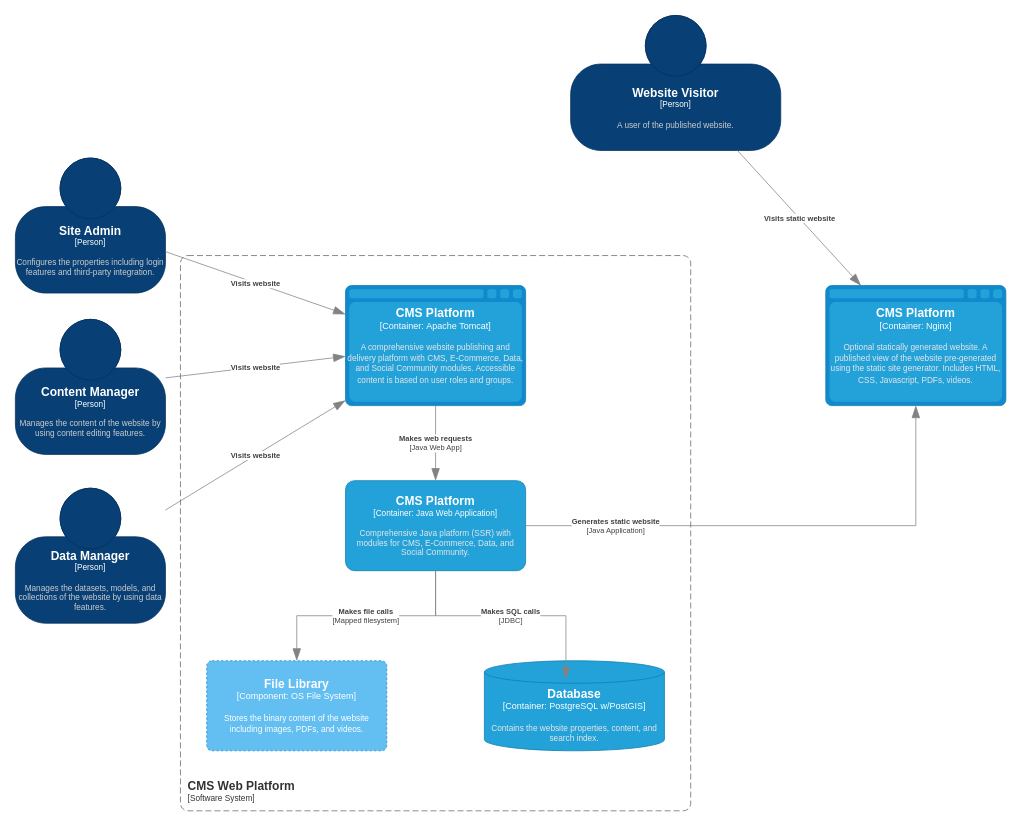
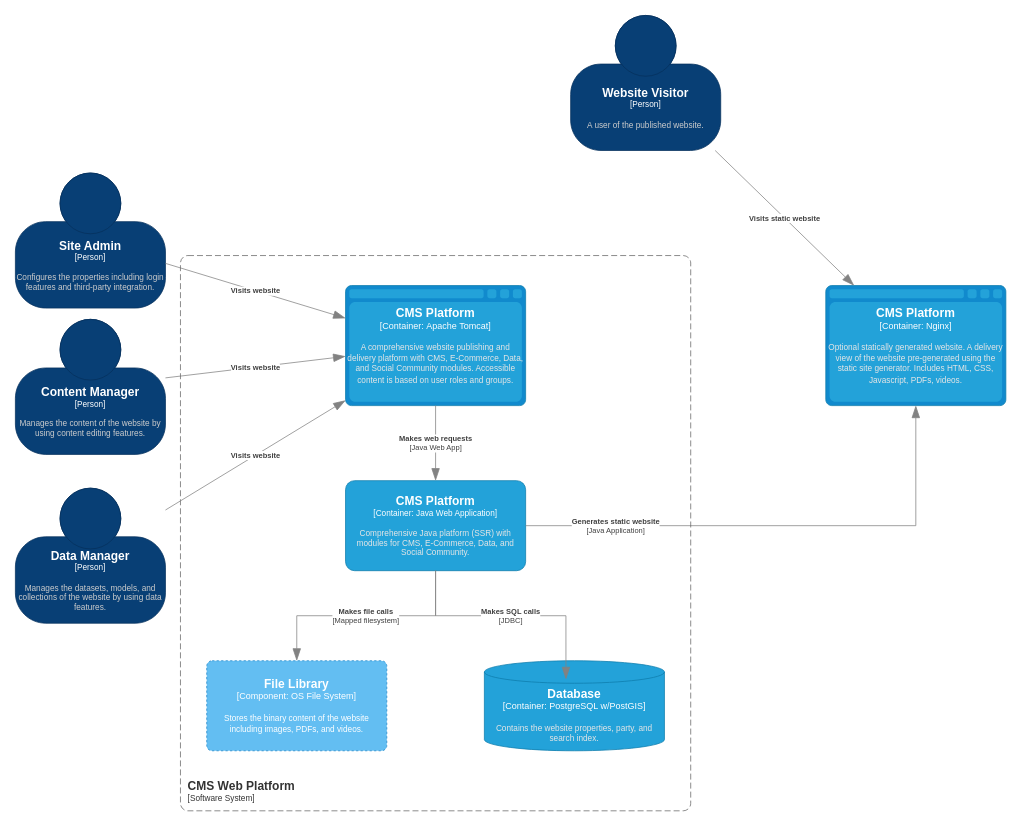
node "Website Visitor [Person] A user of the published website.": size 210x135 -> 150x135
node "Site Admin [Person] Configures the properties including login features and third-party integration.": moved (90, 225) -> (90, 240)
node "CMS Platform [Container: Nginx] Optional statically generated website. A published view of the website pre-generated using the static site generator. Includes HTML, CSS, Javascript, PDFs, videos.": label "CMS Platform [Container: Nginx] Optional statically generated website. A published view of the website pre-generated using the static site generator. Includes HTML, CSS, Javascript, PDFs, videos." -> "CMS Platform [Container: Nginx] Optional statically generated website. A delivery view of the website pre-generated using the static site generator. Includes HTML, CSS, Javascript, PDFs, videos."
node "Database [Container: PostgreSQL w/PostGIS] Contains the website properties, content, and search index.": label "Database [Container: PostgreSQL w/PostGIS] Contains the website properties, content, and search index." -> "Database [Container: PostgreSQL w/PostGIS] Contains the website properties, party, and search index."
